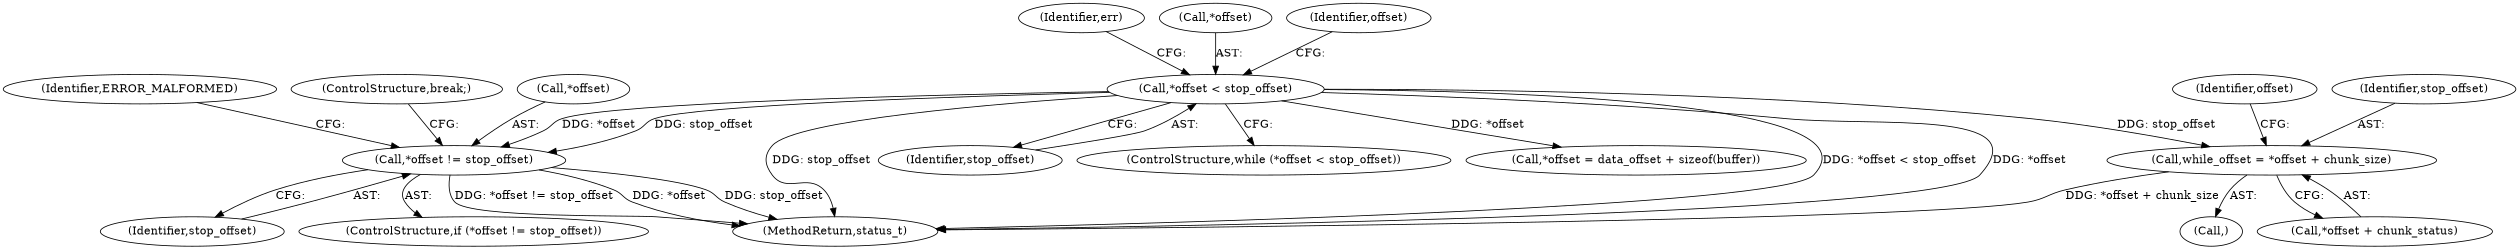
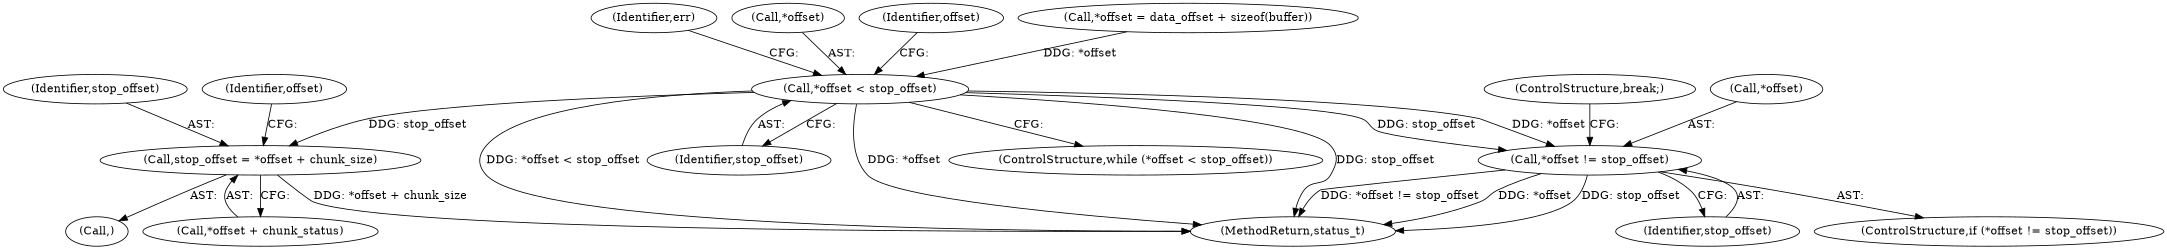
node "(Identifier,ERROR_MALFORMED)": removed
edge "(Call,*offset < stop_offset)" -> "(Call,*offset = data_offset + sizeof(buffer))": reversed
node "(Call,while_offset = *offset + chunk_size)": label "(Call,while_offset = *offset + chunk_size)" -> "(Call,stop_offset = *offset + chunk_size)"
